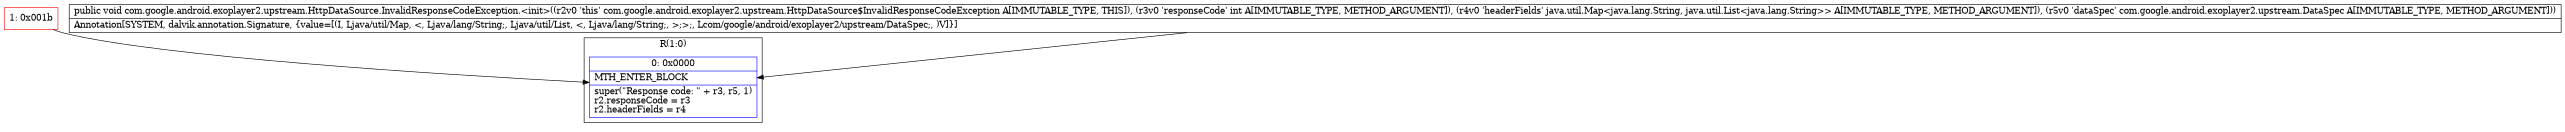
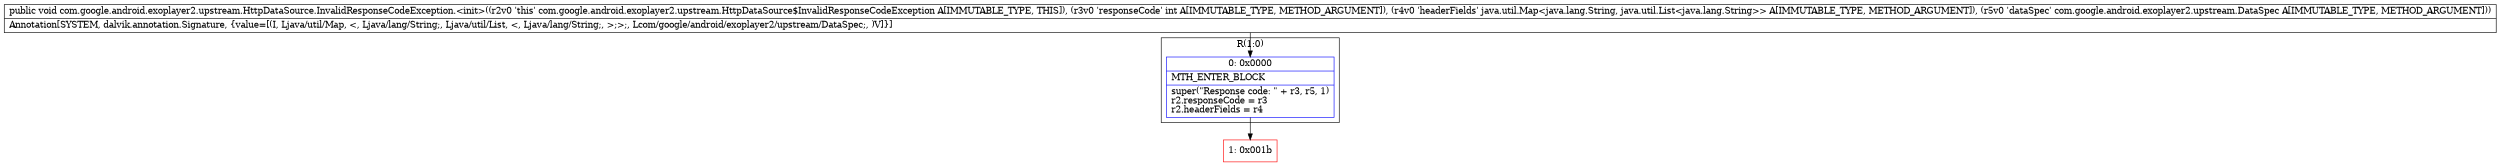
edge "1: 0x001b" -> "0: 0x0000": reversed
